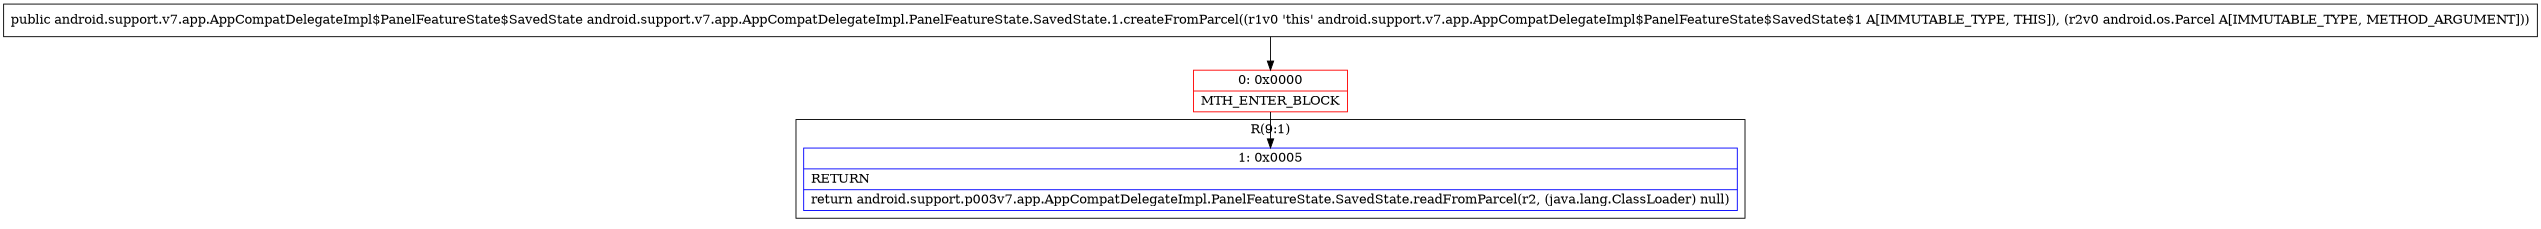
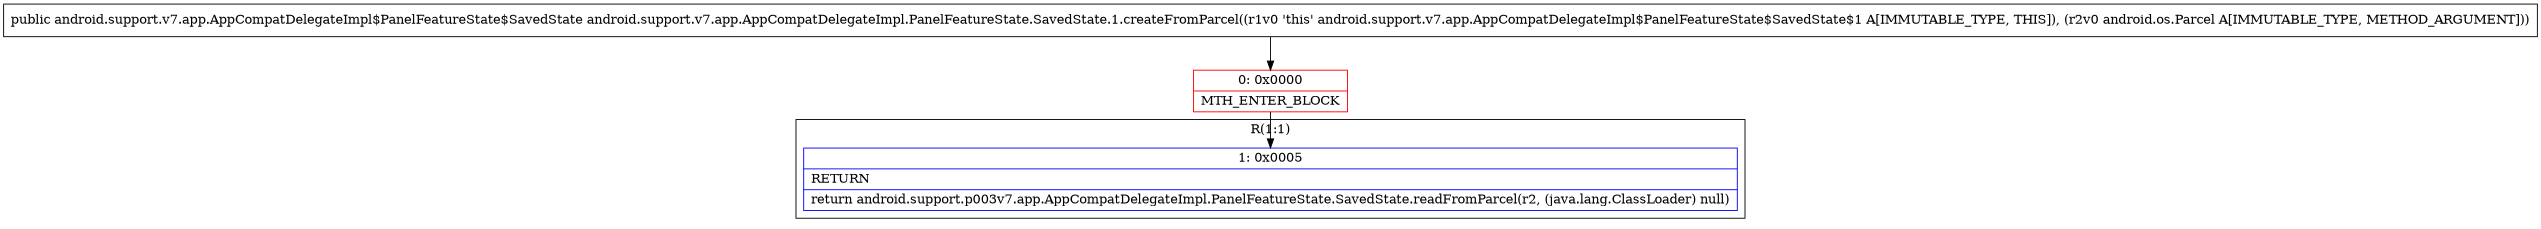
cluster "R(9:1)": label "R(9:1)" -> "R(1:1)"
